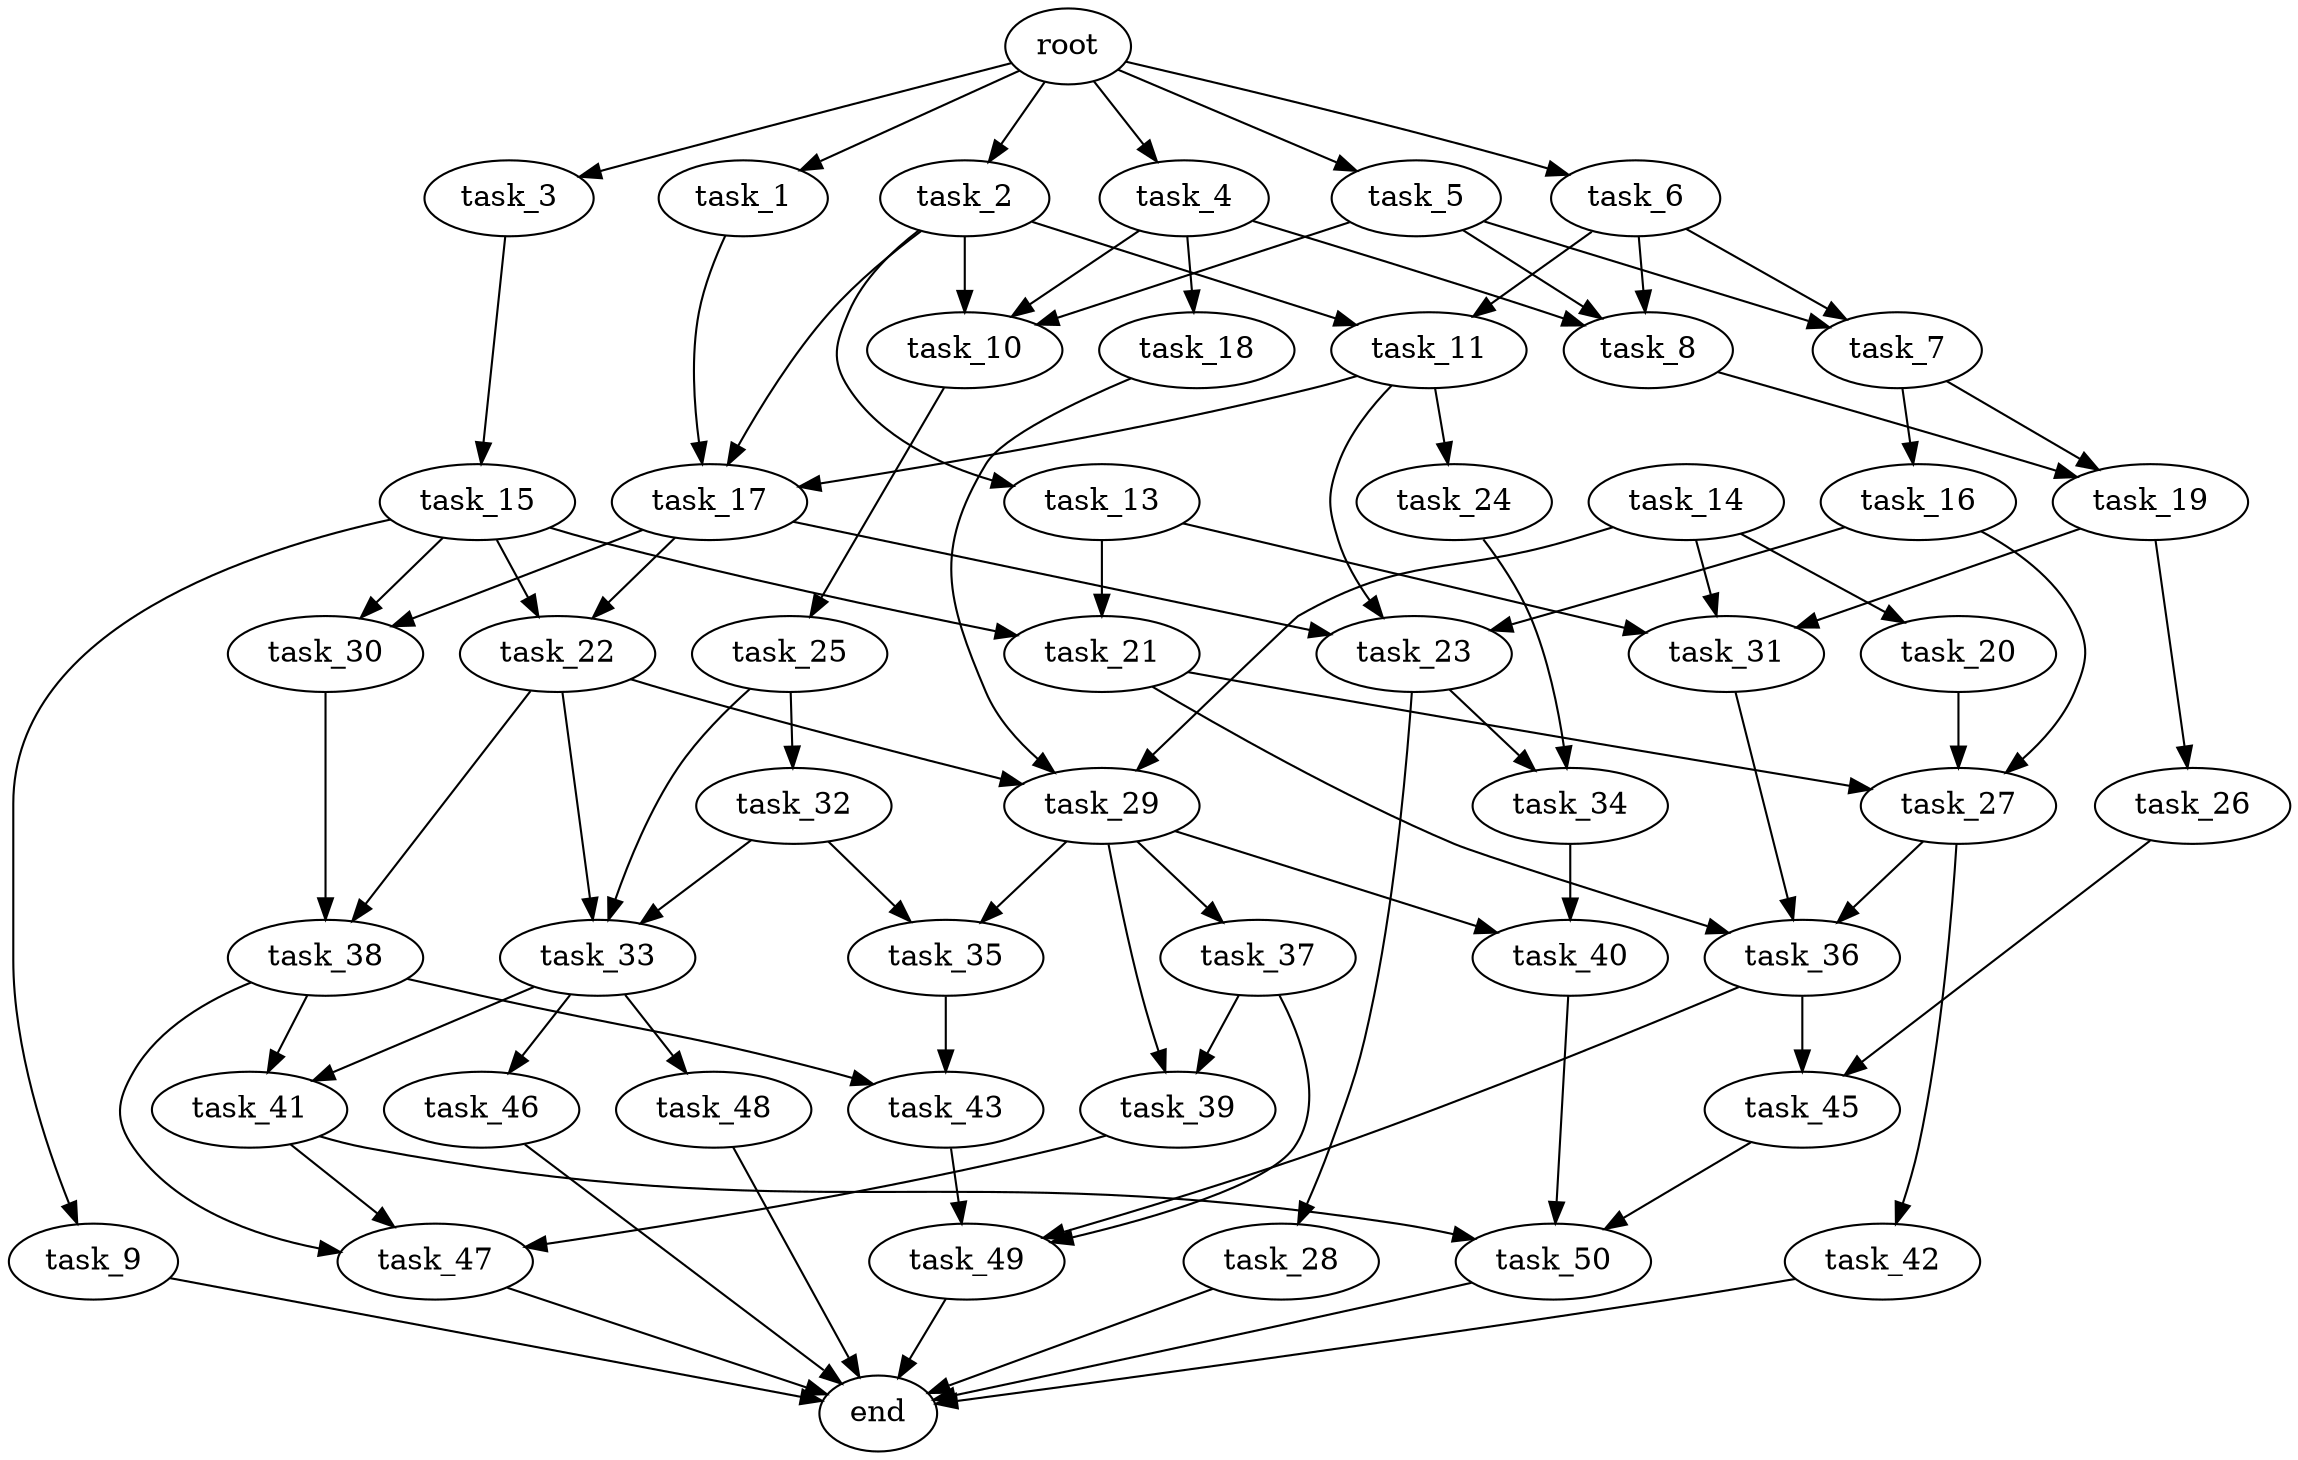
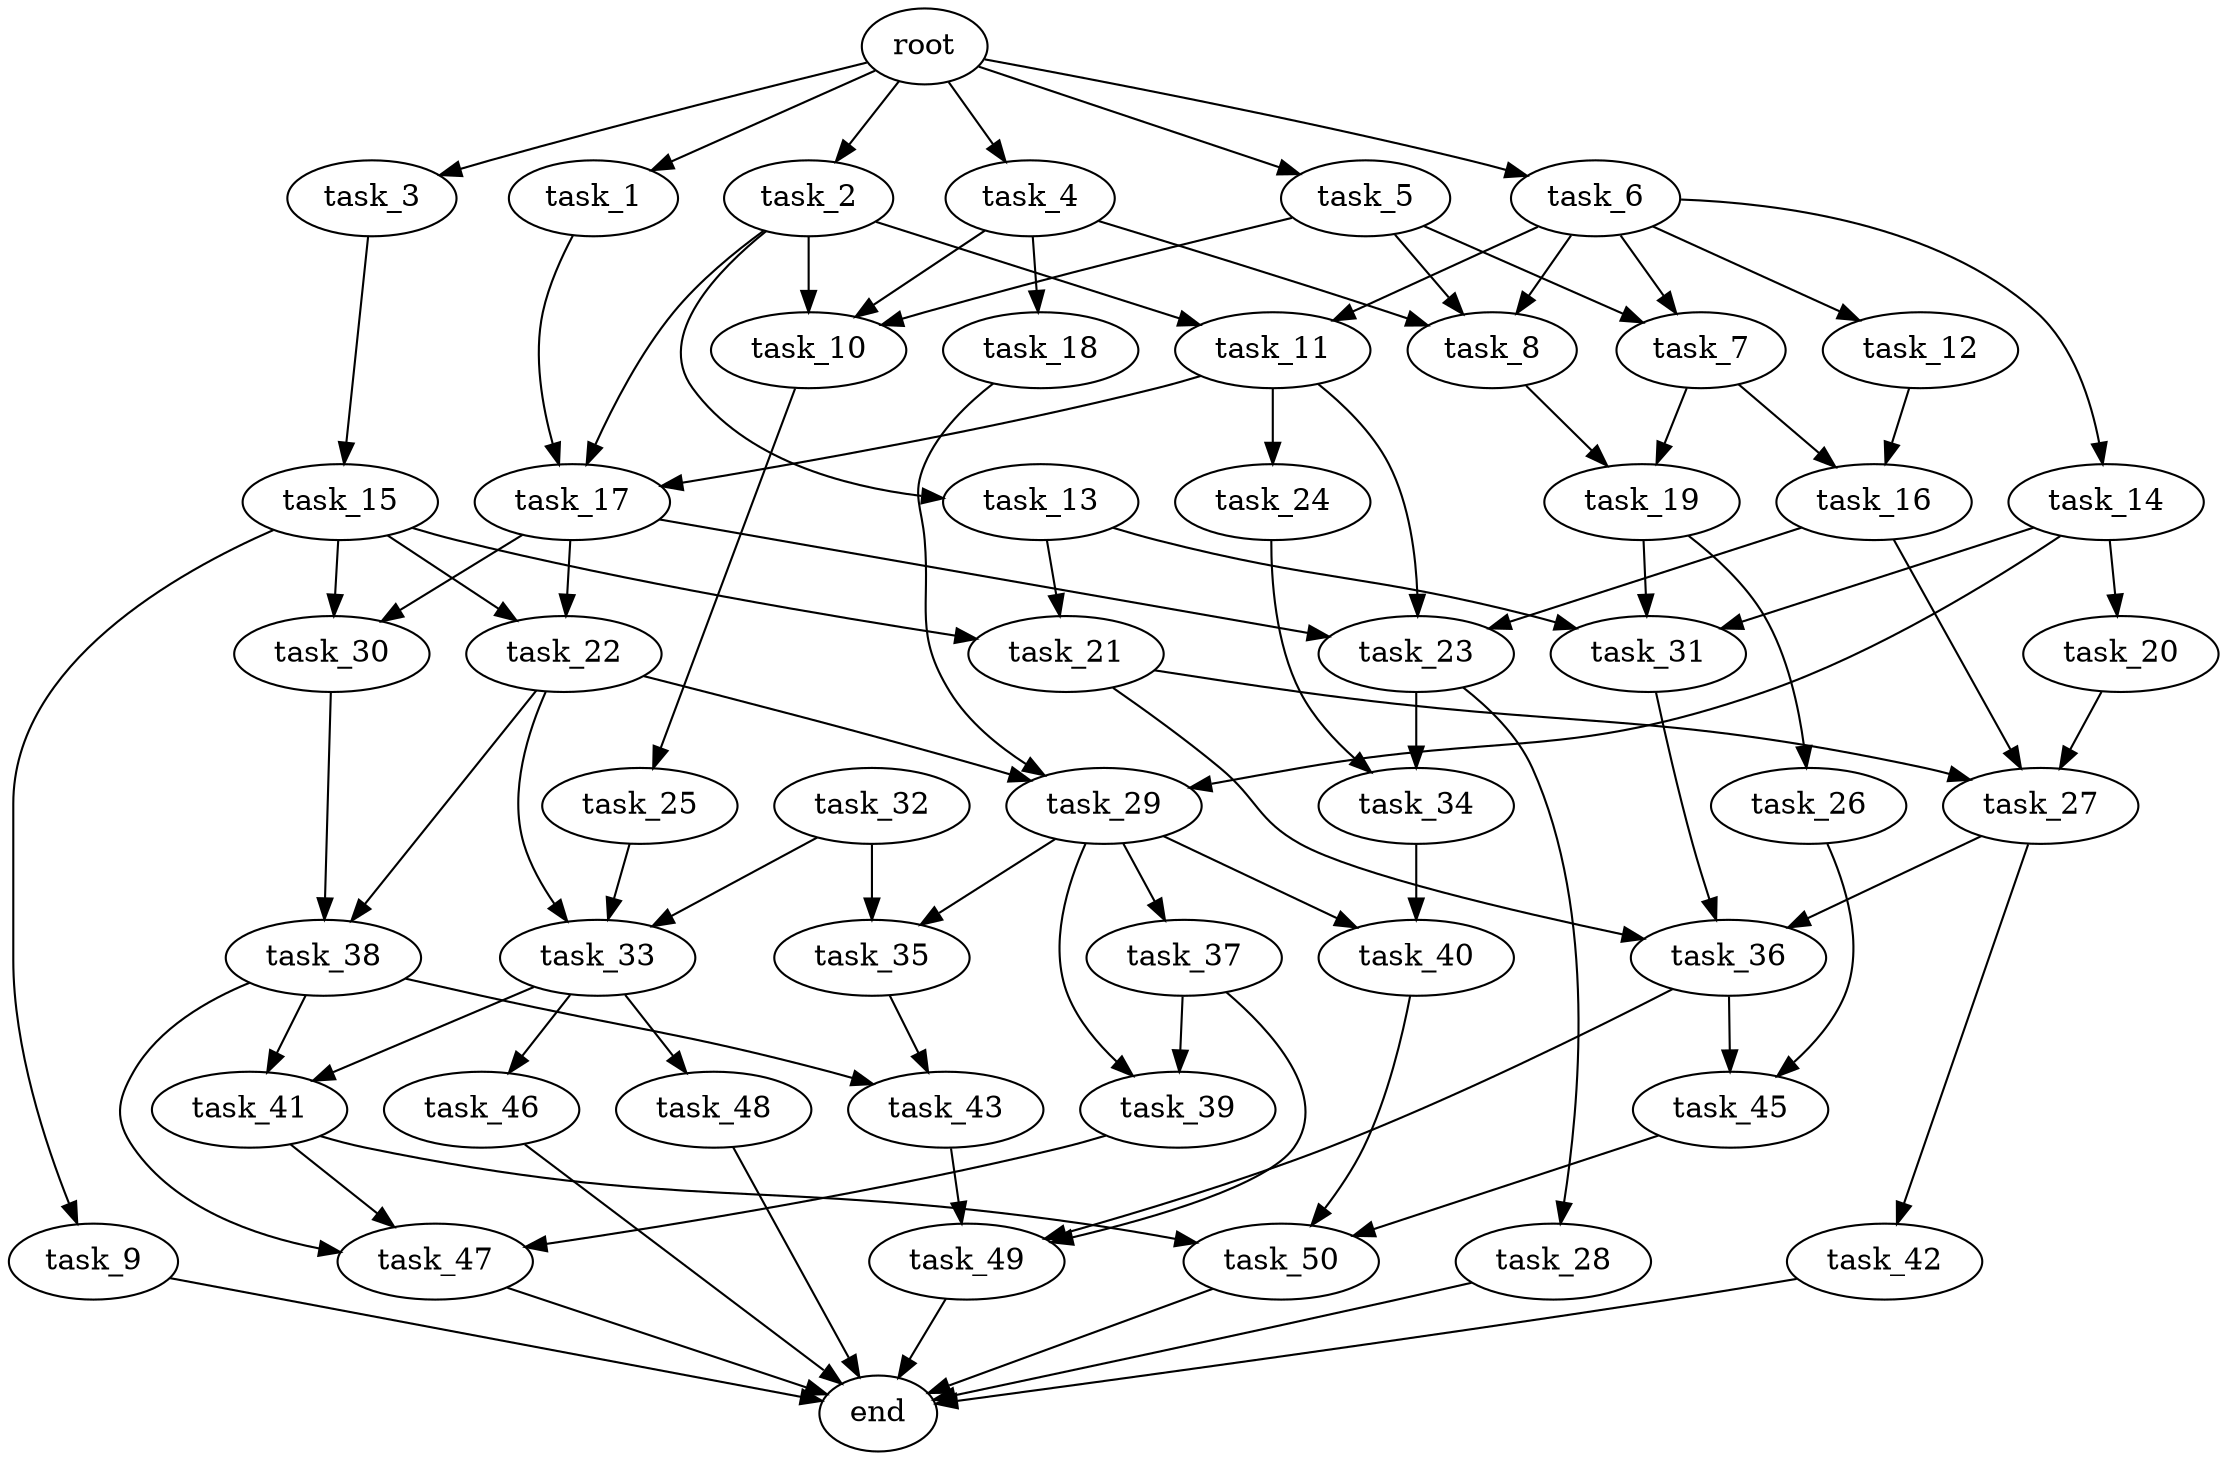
edge "task_6" -> "task_14": added
node "task_12": added
edge "task_25" -> "task_32": removed
